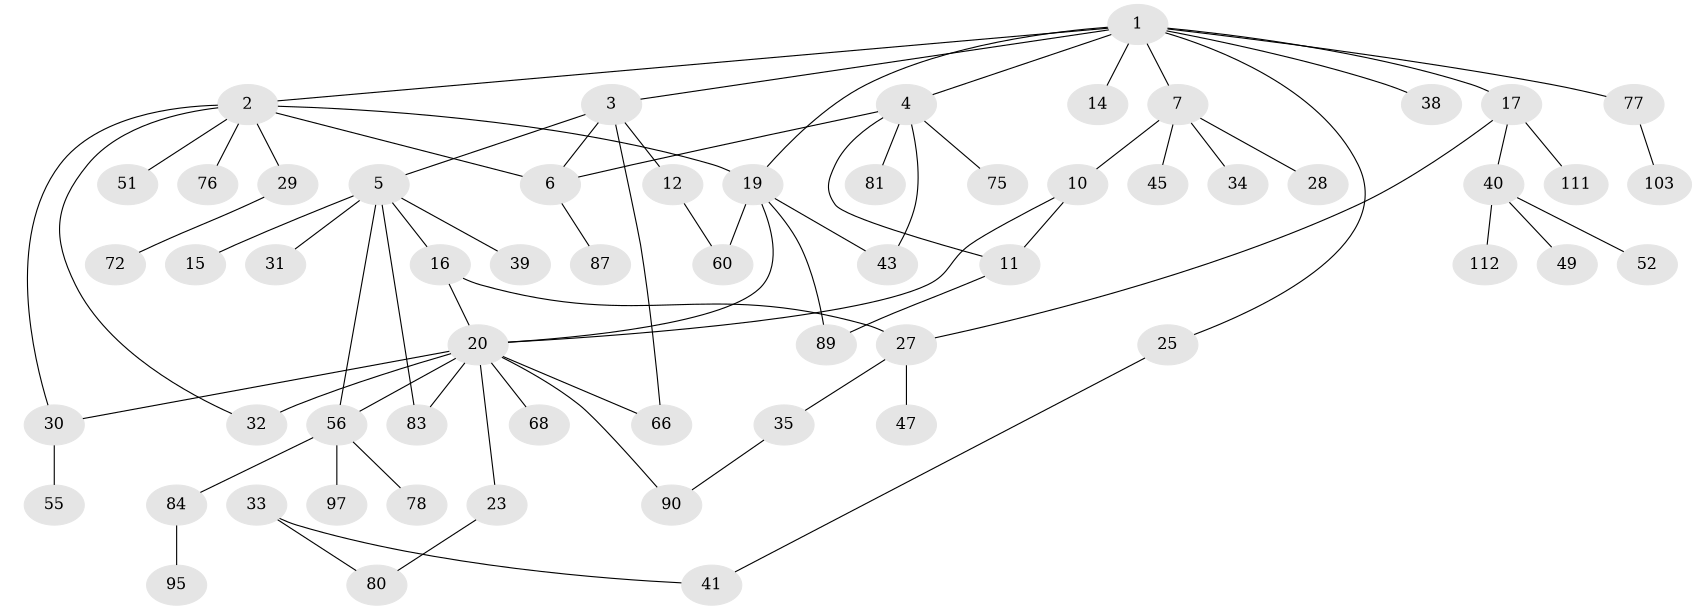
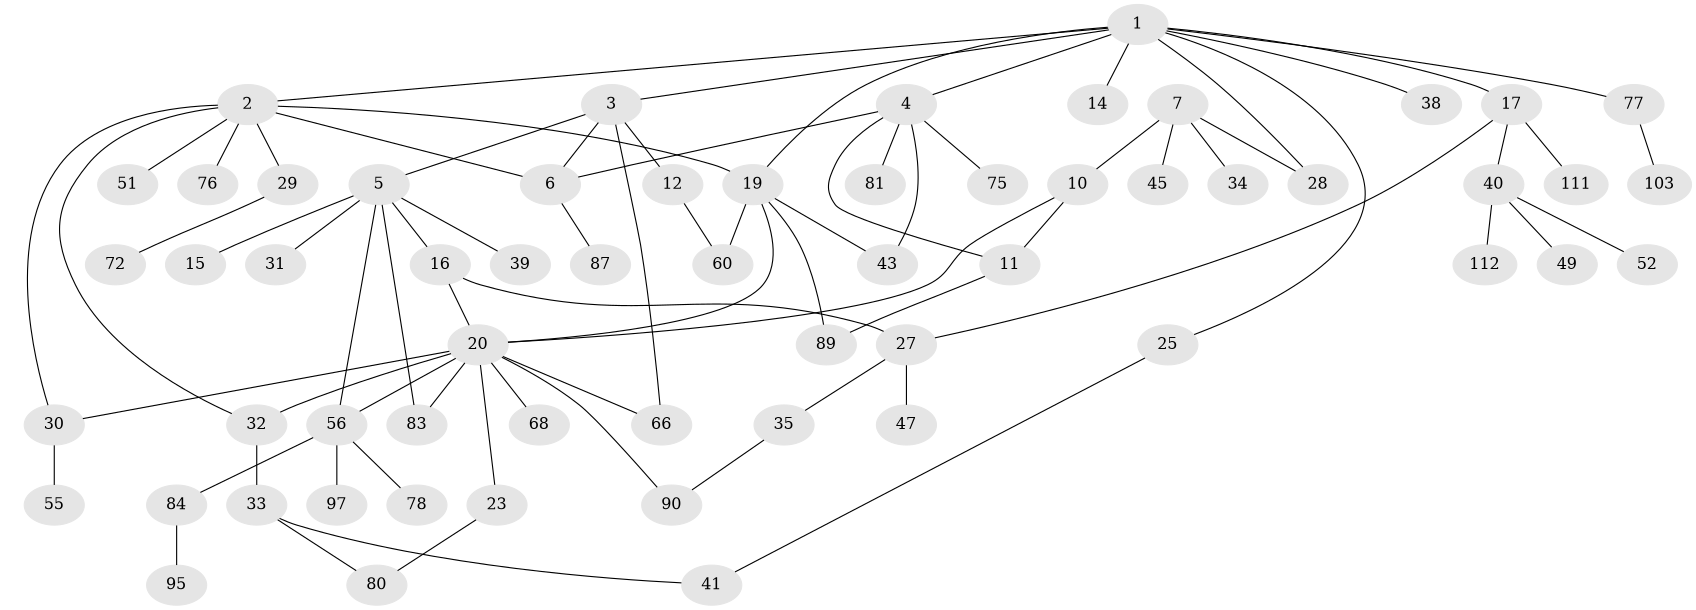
edge "1" -- "7": now "1" -- "28"
edge "32" -- "33": added
